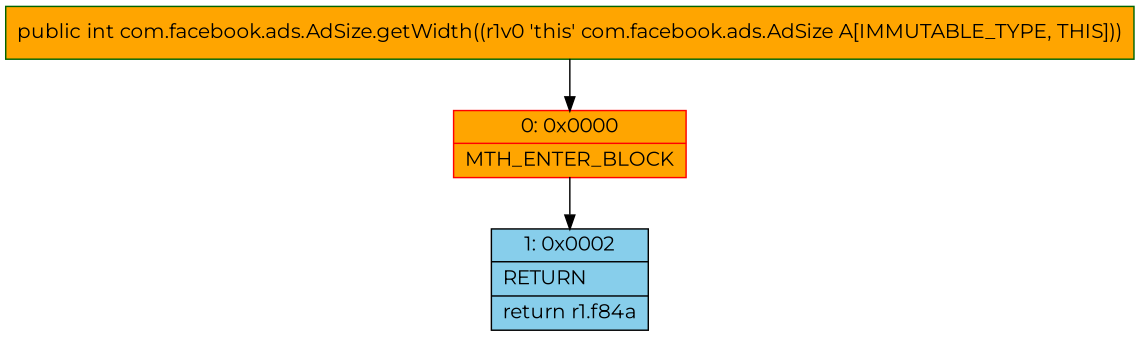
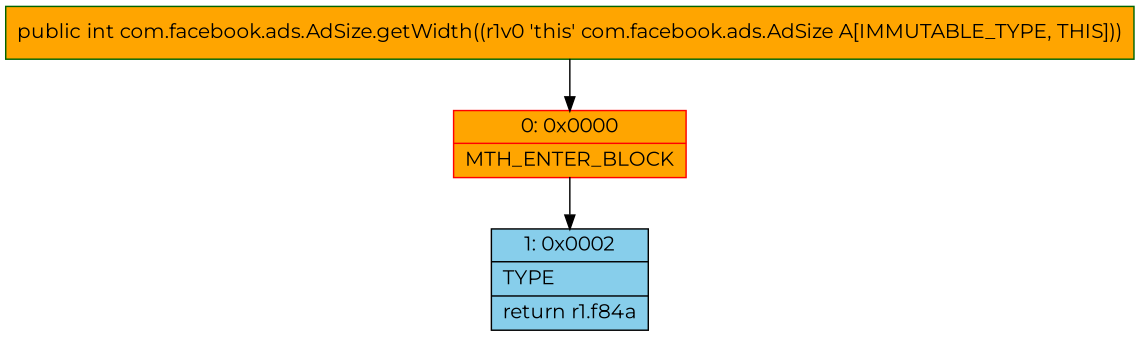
node "1: 0x0002": text "RETURN" -> "TYPE"
